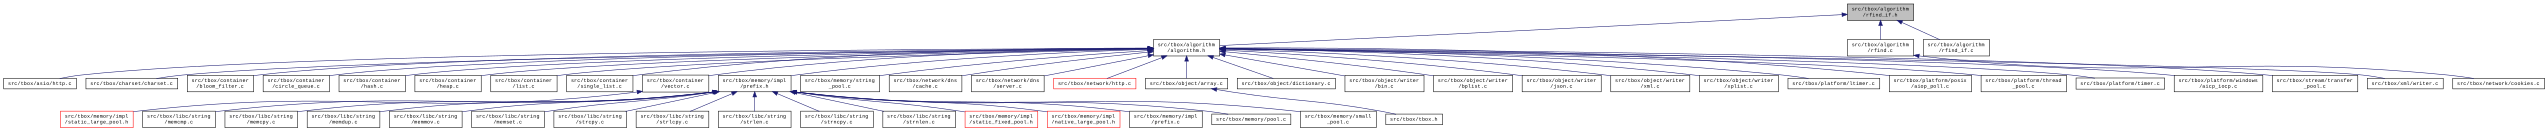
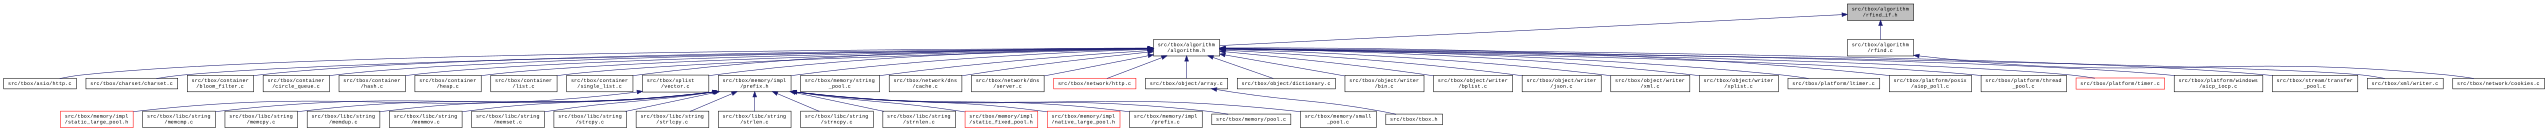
node "src/tbox/algorithm /rfind_if.c": removed
node "src/tbox/container /vector.c": label "src/tbox/container /vector.c" -> "src/tbox/xplist /vector.c"
node "src/tbox/platform/timer.c": color black -> red
